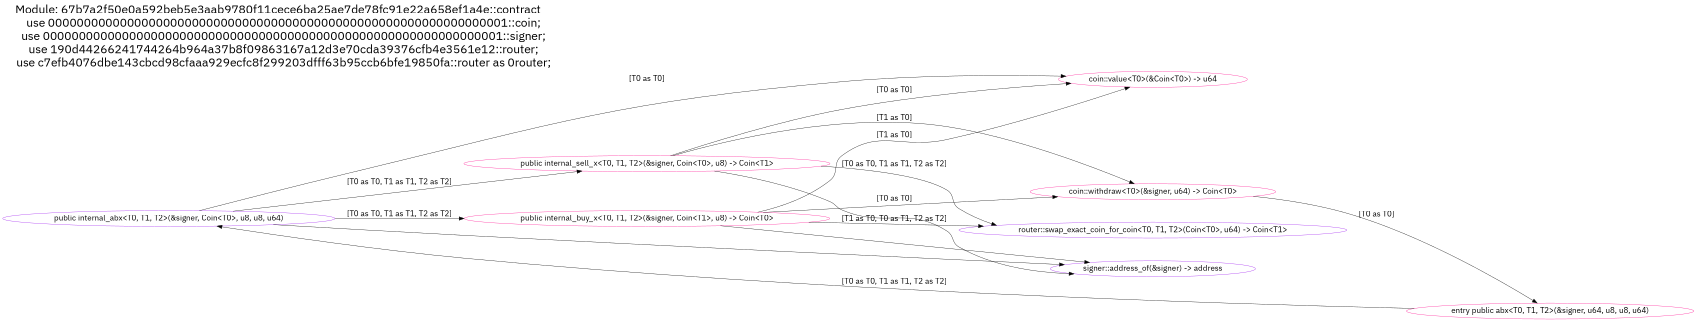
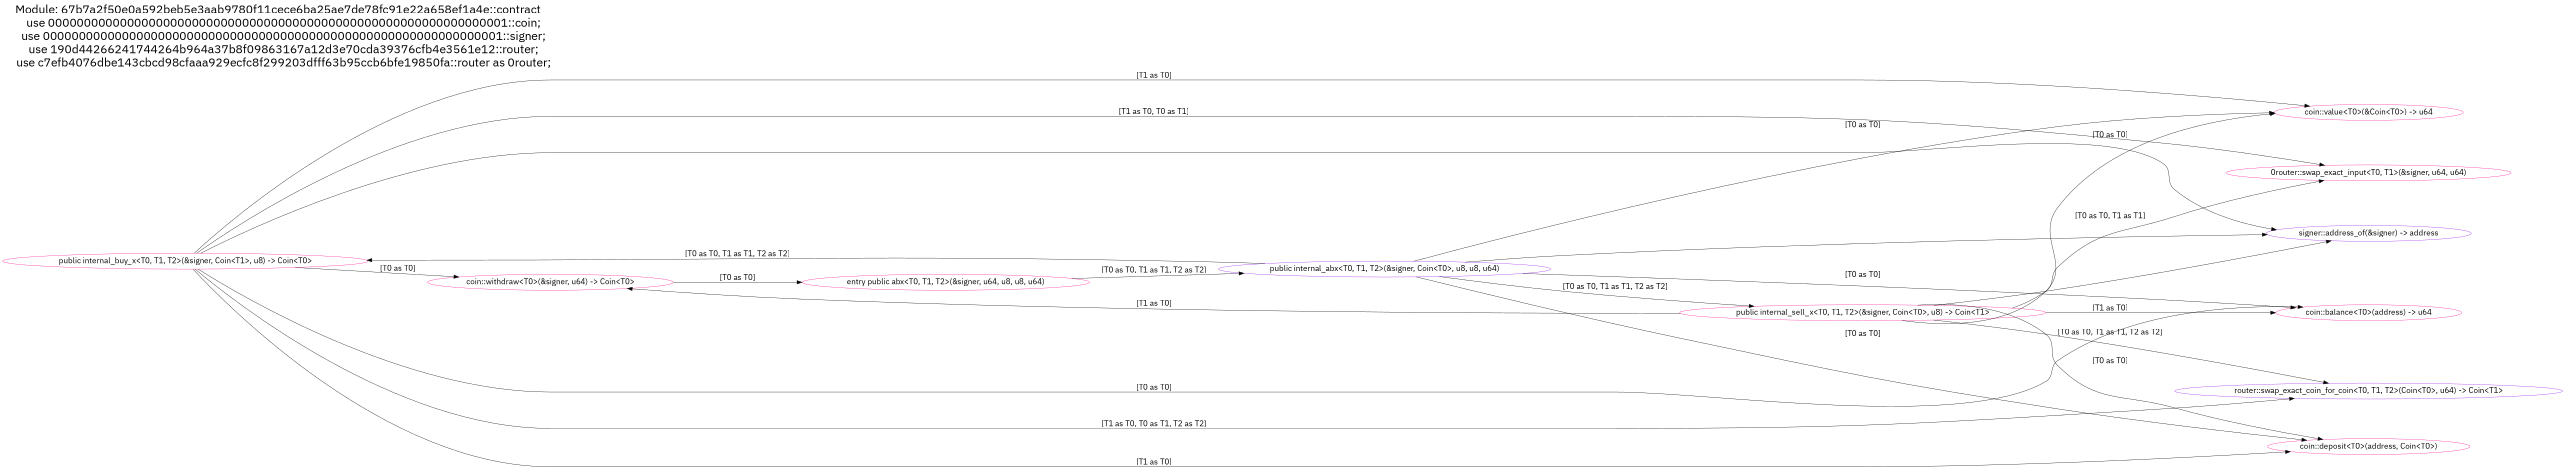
node "0router::swap_exact_input<T0, T1>(&signer, u64, u64)": added
node "coin::balance<T0>(address) -> u64": added
node "coin::deposit<T0>(address, Coin<T0>)": added
